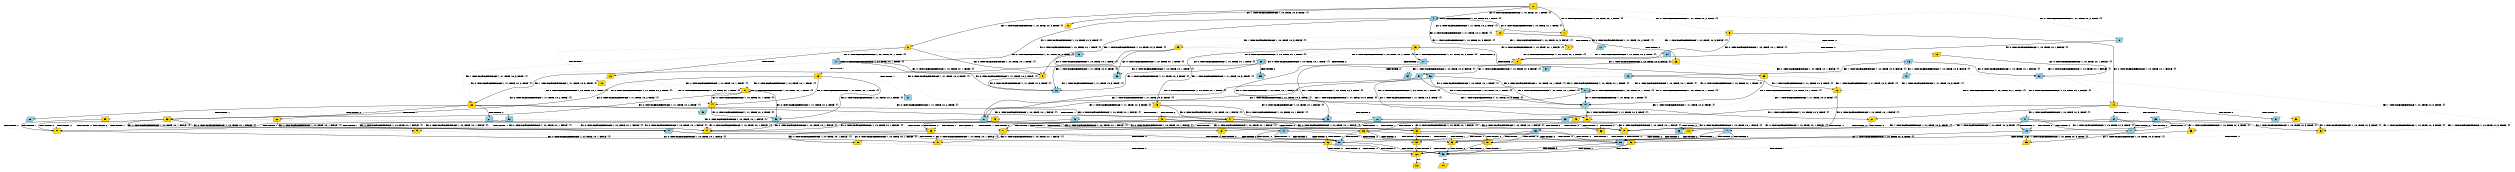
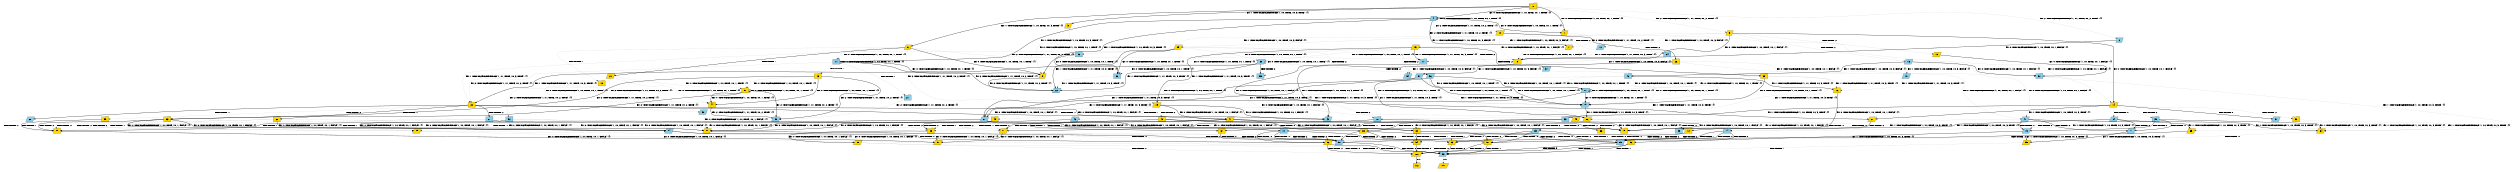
node "44": shape parallelogram -> folder
